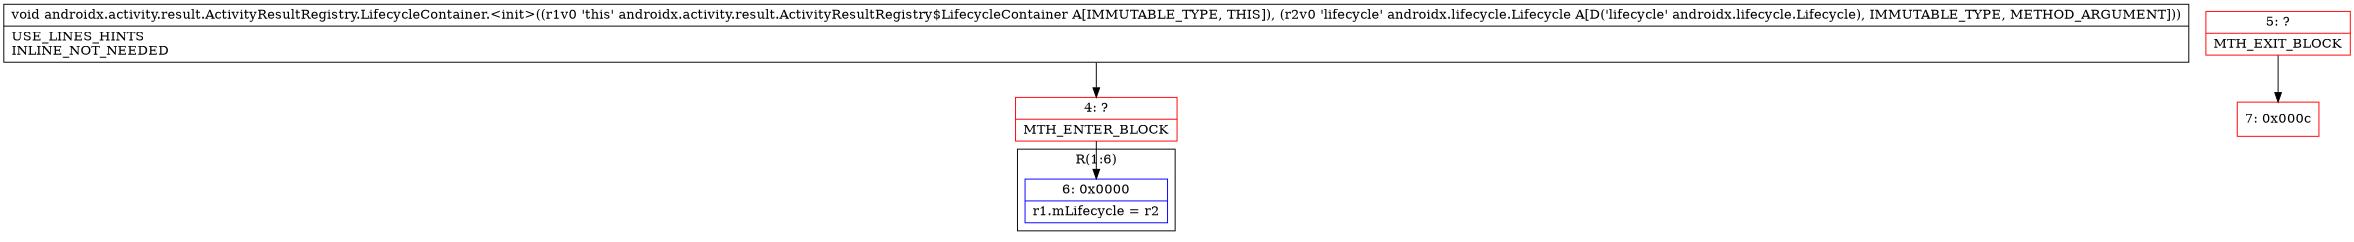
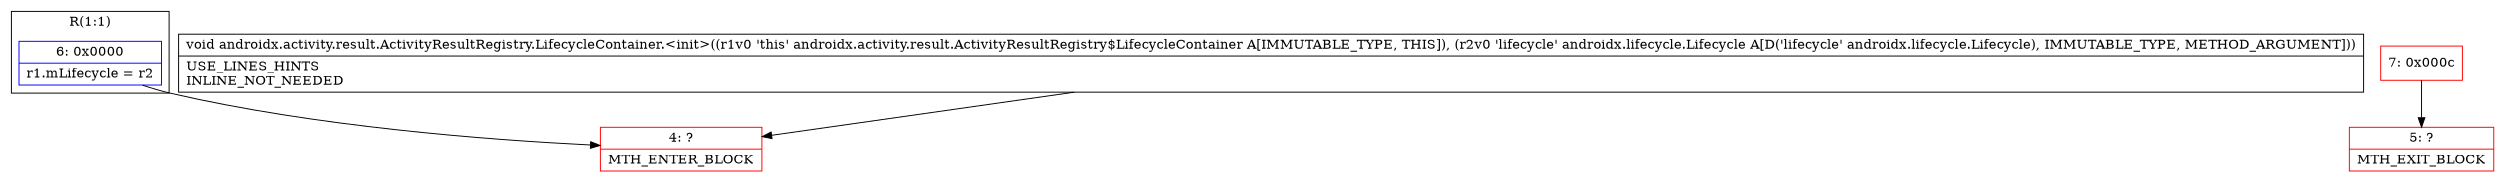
edge "5: ?" -> "7: 0x000c": reversed
edge "4: ?" -> "6: 0x0000": reversed
cluster "R(1:6)": label "R(1:6)" -> "R(1:1)"
